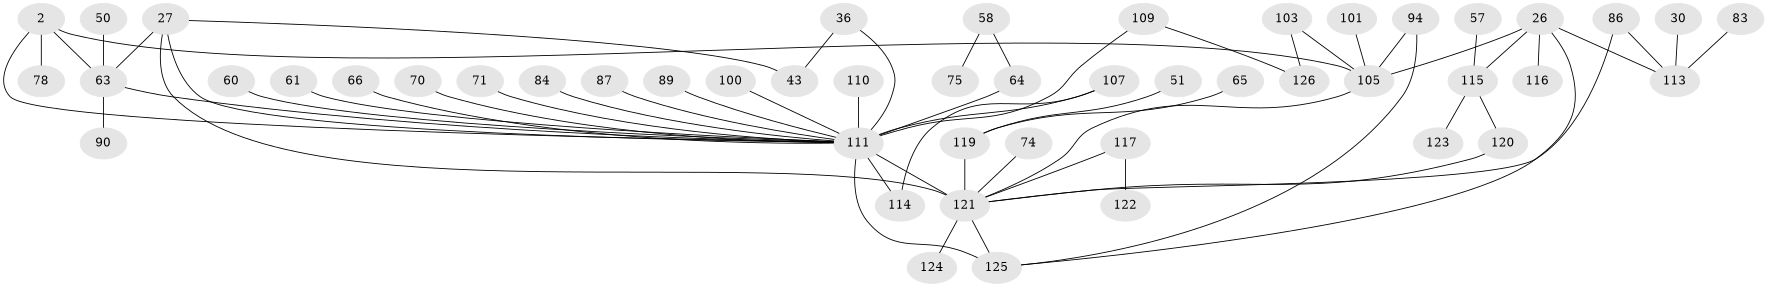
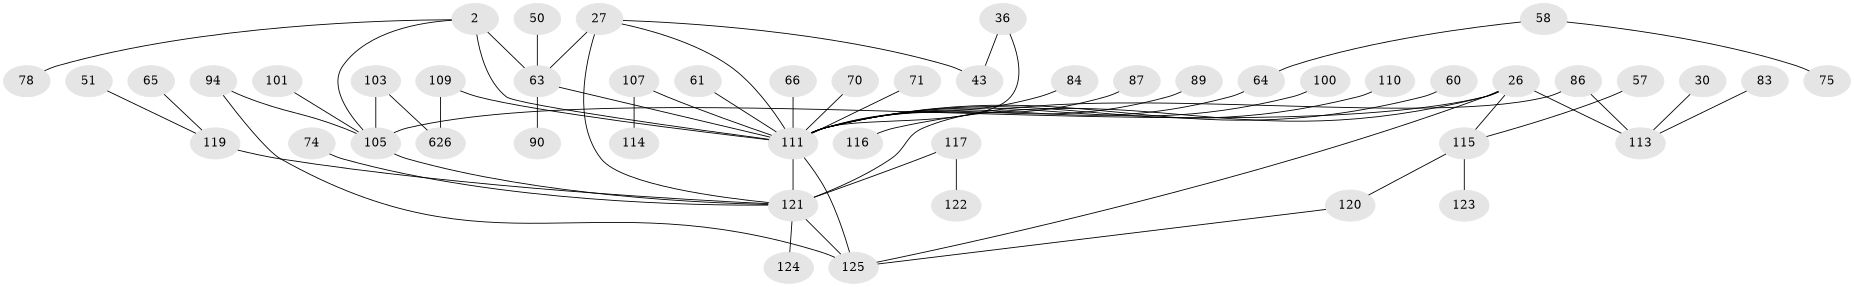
node "126": label "126" -> "626"
edge "111" -- "114": removed
edge "120" -- "121": now "120" -- "125"
